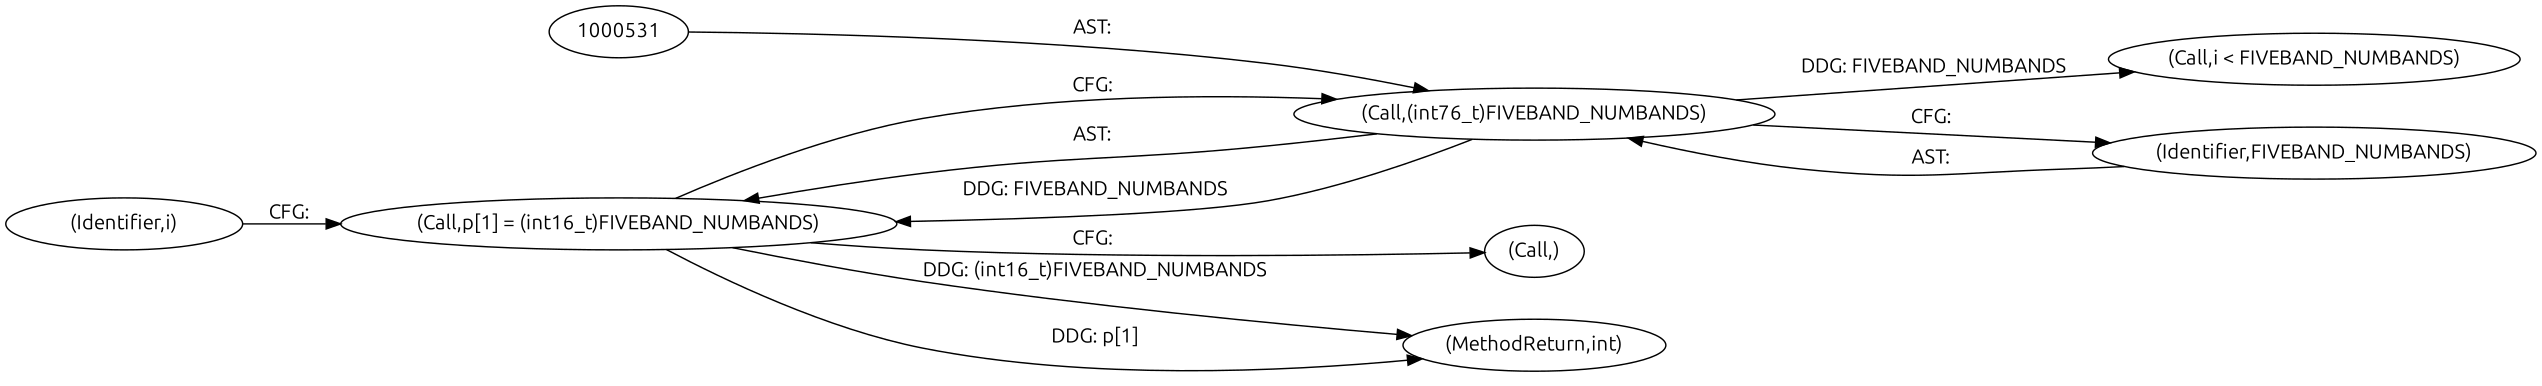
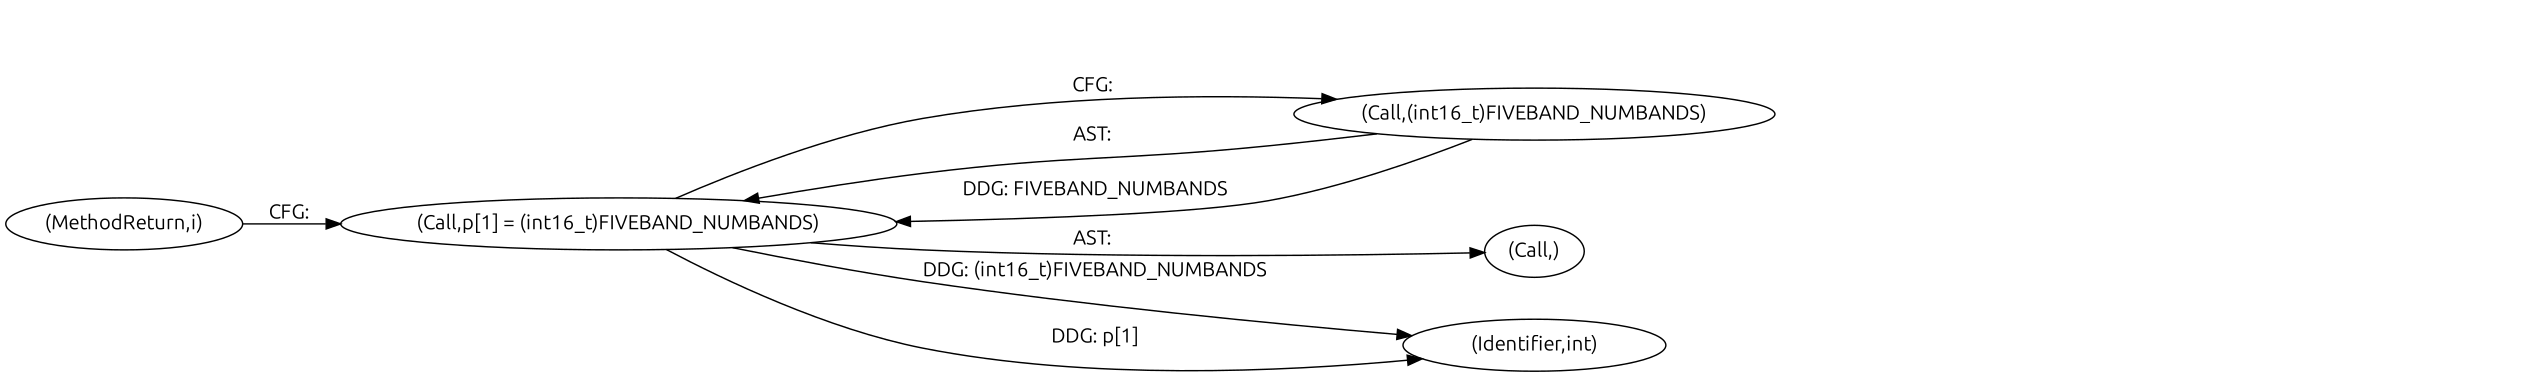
node "1000531": removed
node "(Call,i < FIVEBAND_NUMBANDS)": removed
node "(Call,(int76_t)FIVEBAND_NUMBANDS)": label "(Call,(int76_t)FIVEBAND_NUMBANDS)" -> "(Call,(int16_t)FIVEBAND_NUMBANDS)"
node "(Identifier,FIVEBAND_NUMBANDS)": removed
node "(Identifier,i)": label "(Identifier,i)" -> "(MethodReturn,i)"
edge "(Call,p[1] = (int16_t)FIVEBAND_NUMBANDS)" -> "(Call,)": label "CFG: " -> "AST: "
node "(MethodReturn,int)": label "(MethodReturn,int)" -> "(Identifier,int)"
